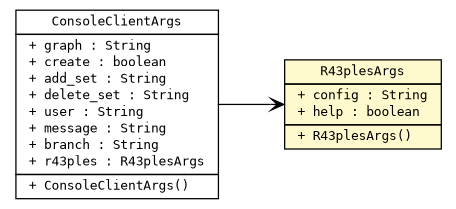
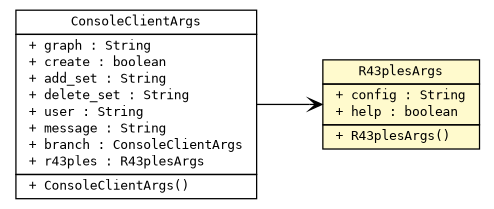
node "ConsoleClientArgs": text "+ branch : String" -> "+ branch : ConsoleClientArgs"
